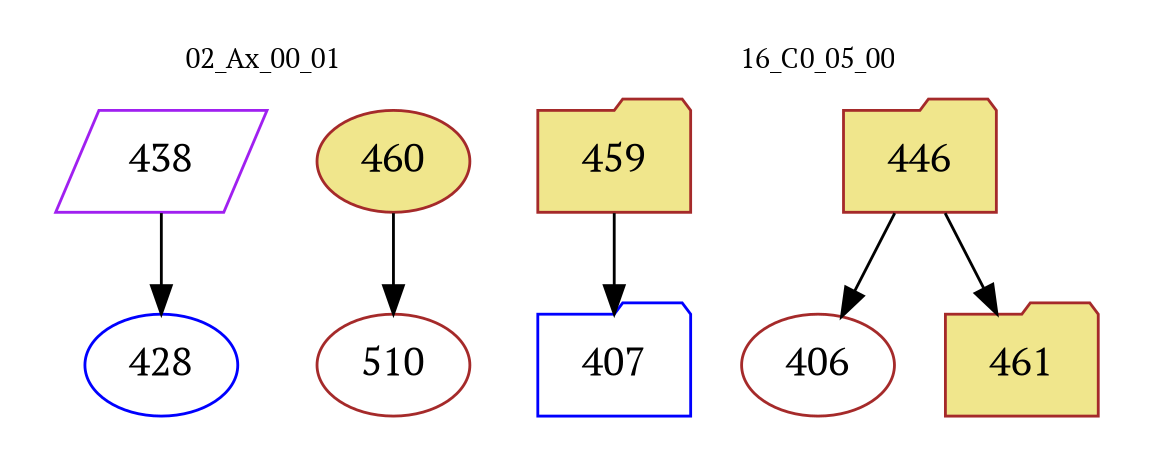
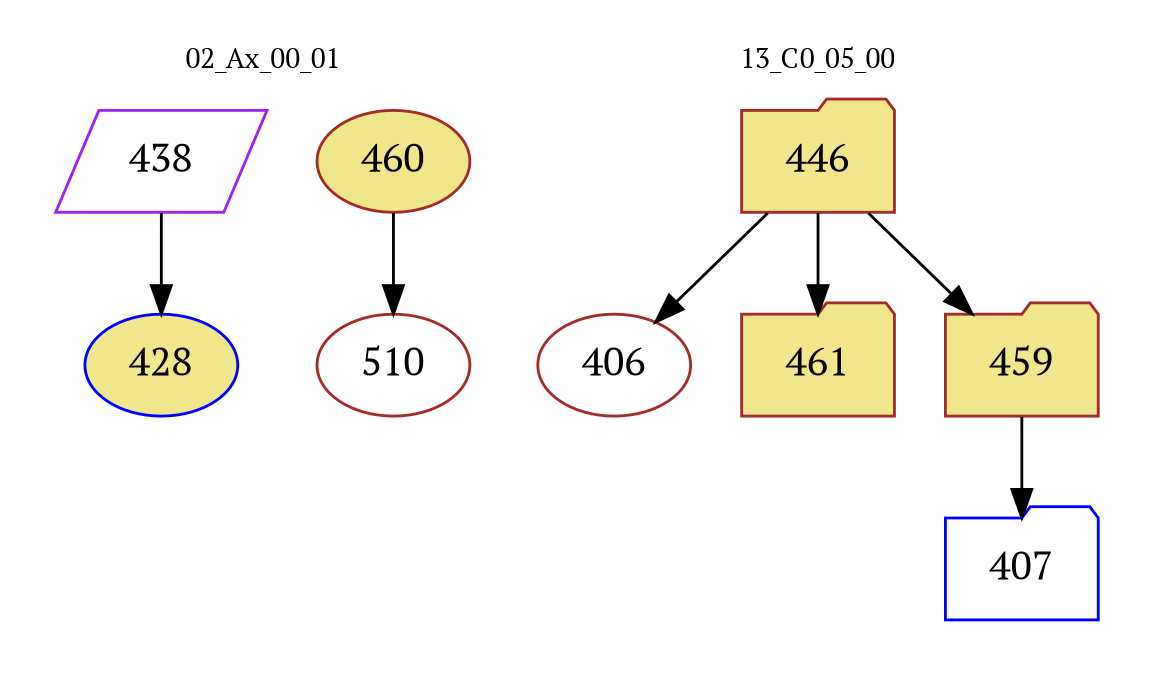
cluster "16_C0_05_00": label "16_C0_05_00" -> "13_C0_05_00"
edge "446" -> "459": added
node "428": fillcolor white -> khaki
